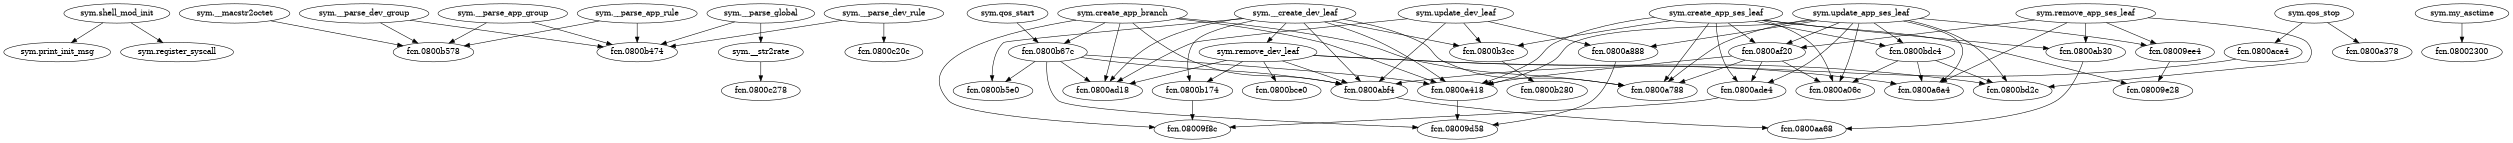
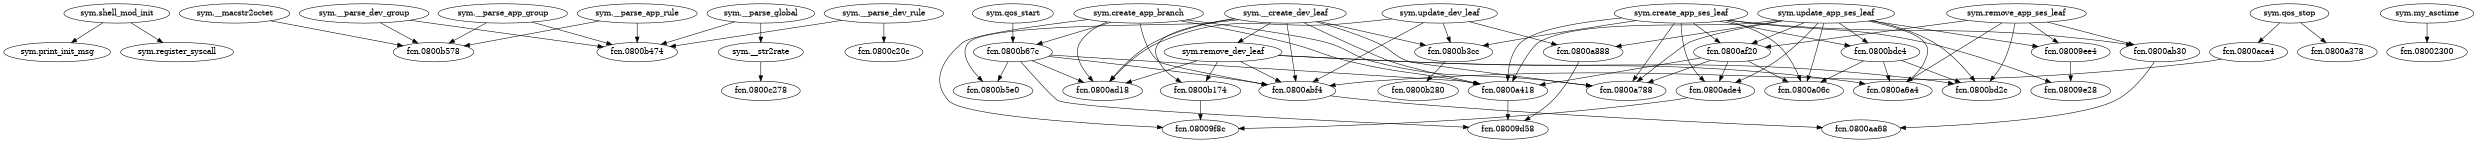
node "fcn.0800bce0": removed
